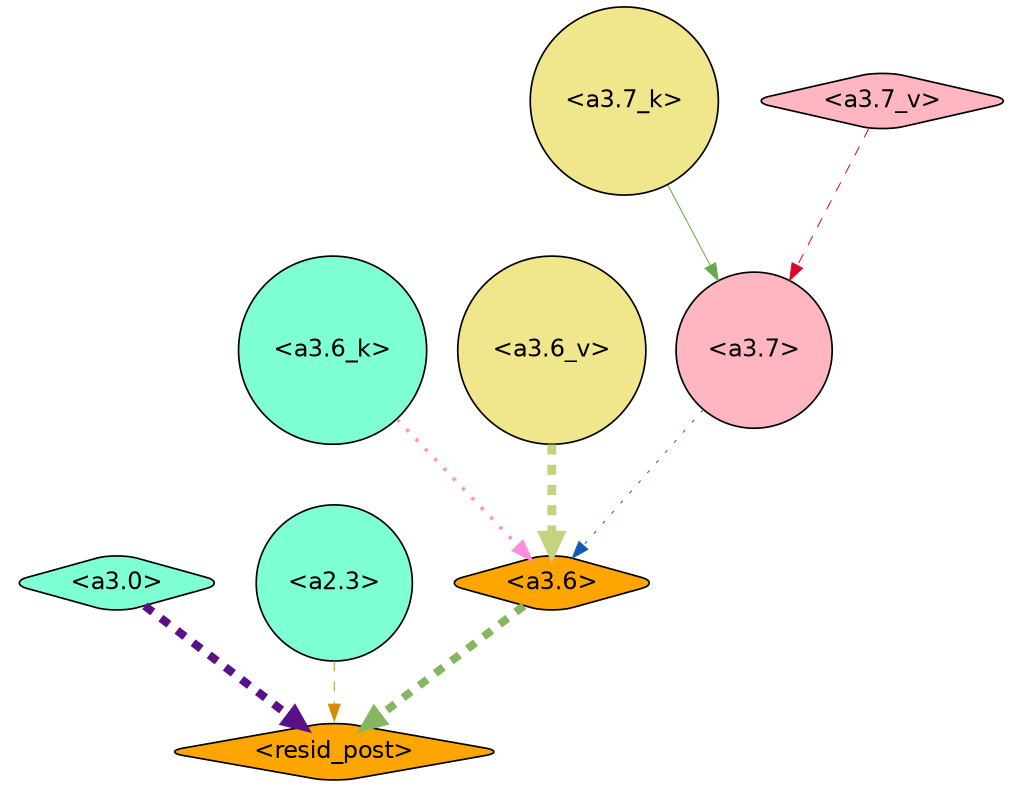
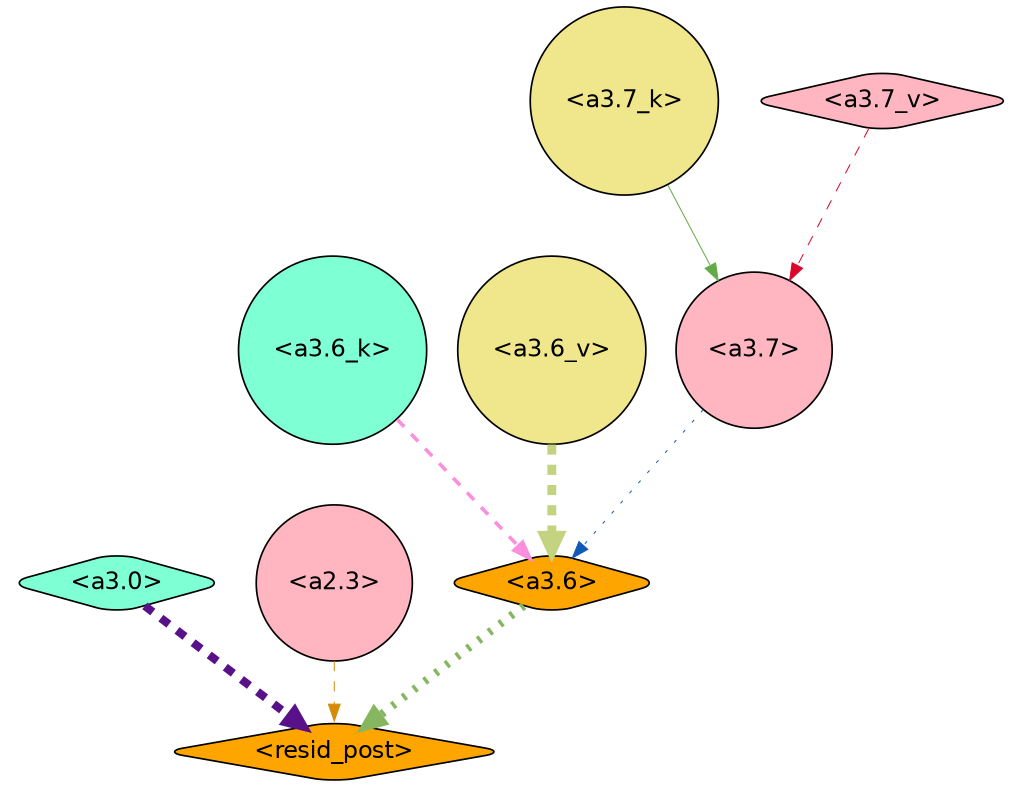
edge "<a3.6_k>" -> "<a3.6>": style dotted -> dashed
node "<a2.3>": fillcolor aquamarine -> lightpink
edge "<a3.6>" -> "<resid_post>": style dashed -> dotted
